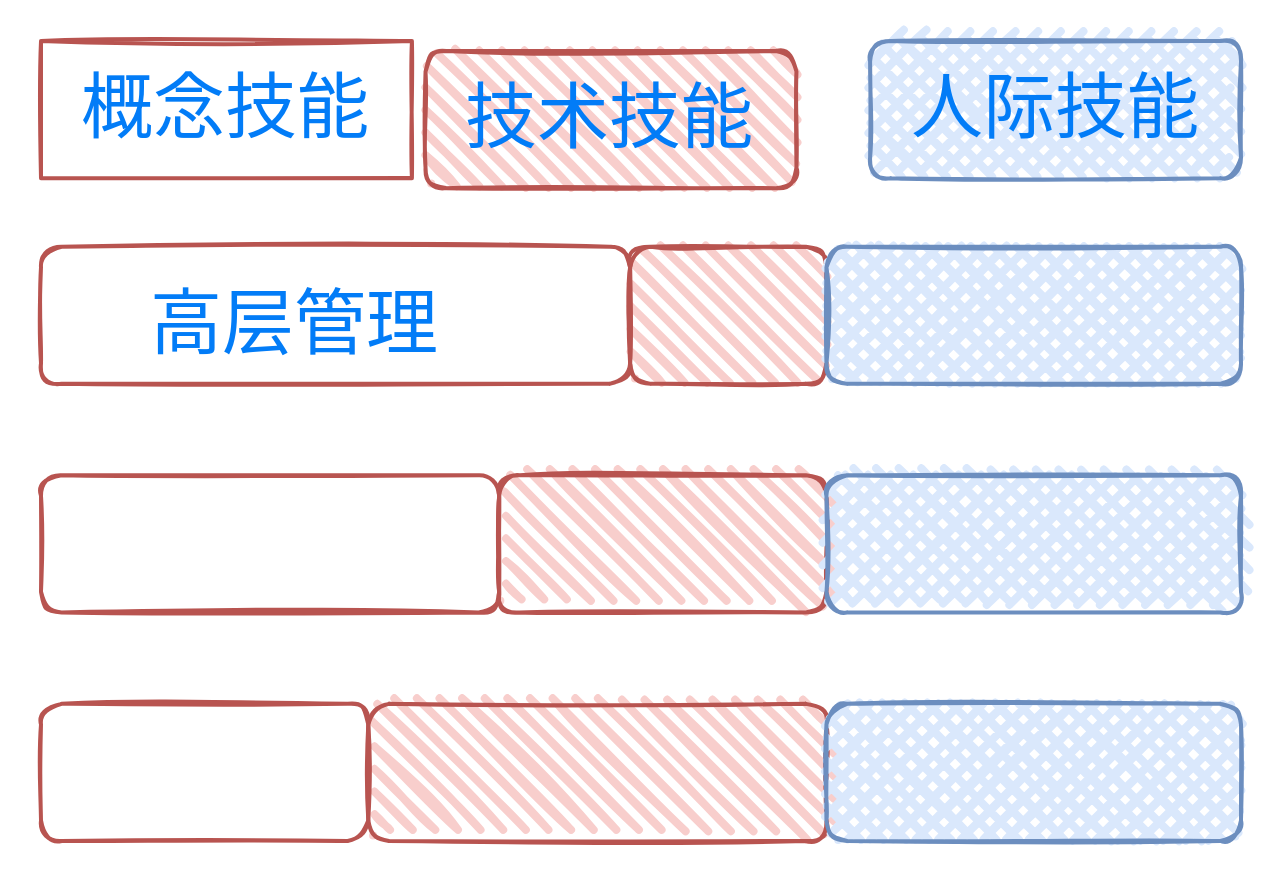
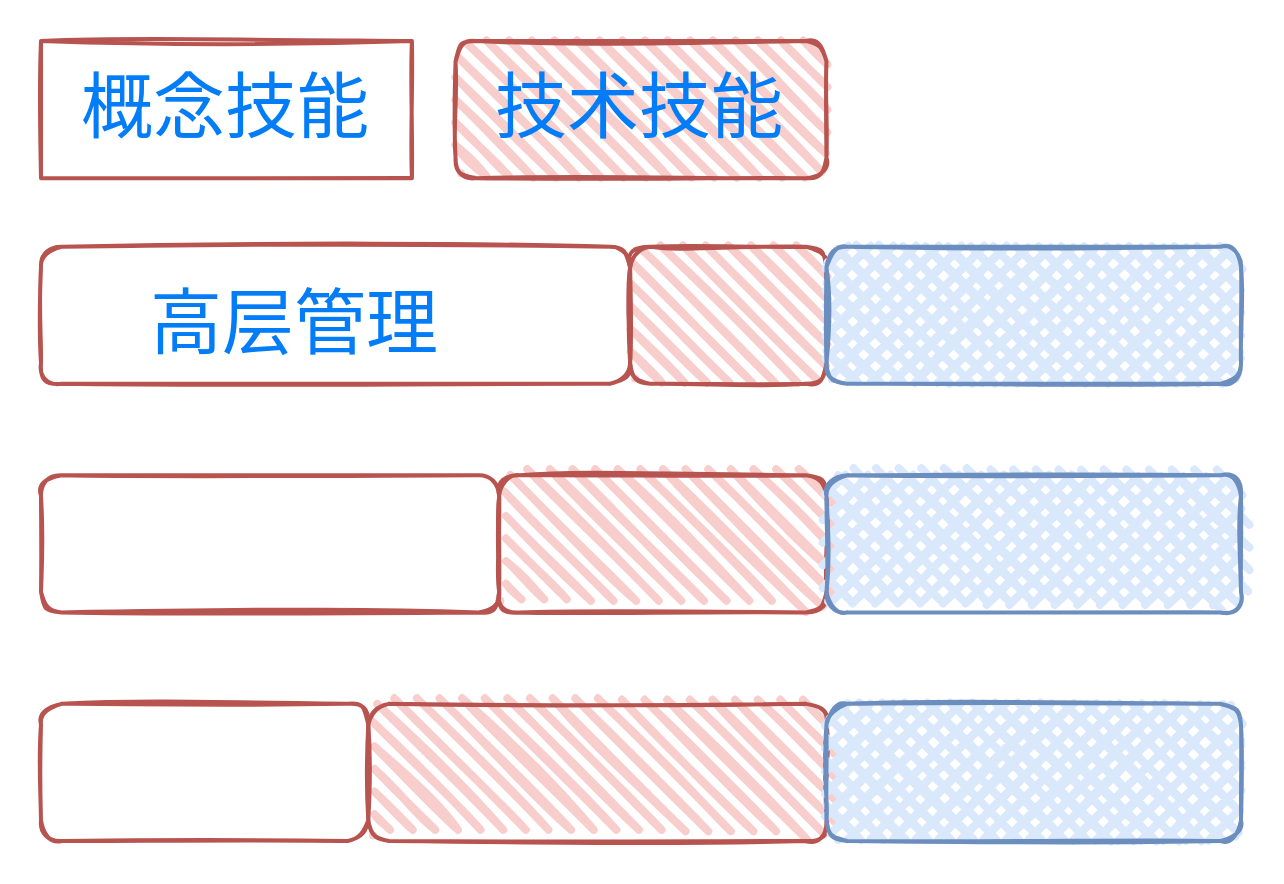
node "人际技能": removed
node "技术技能": moved (611, 120) -> (641, 110)
